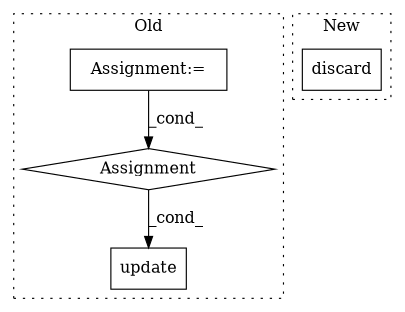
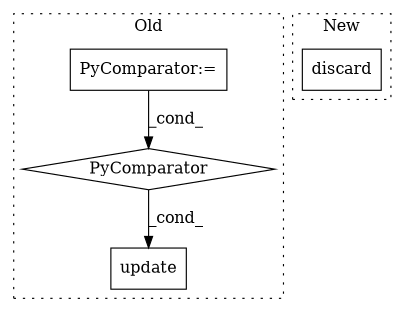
node "Assignment:=": label "Assignment:=" -> "PyComparator:="
node "Assignment": label "Assignment" -> "PyComparator"
